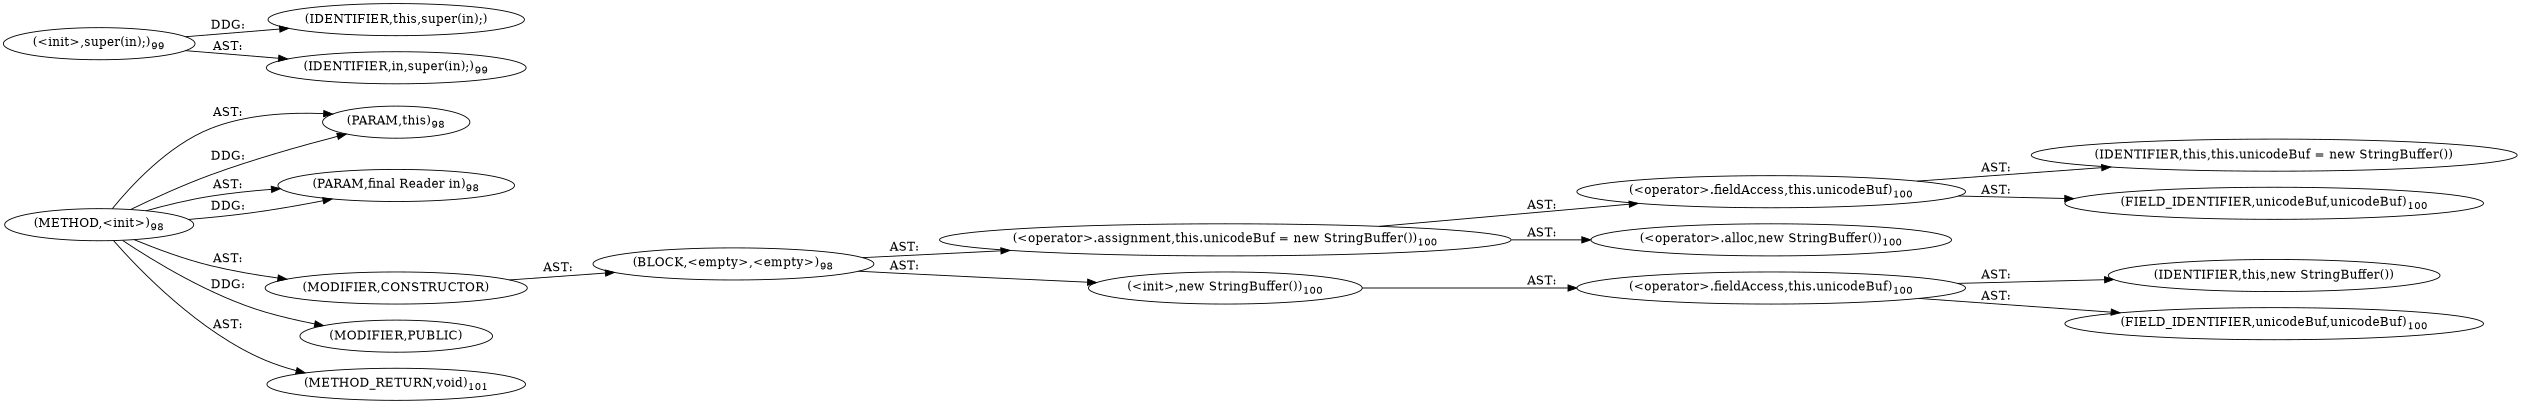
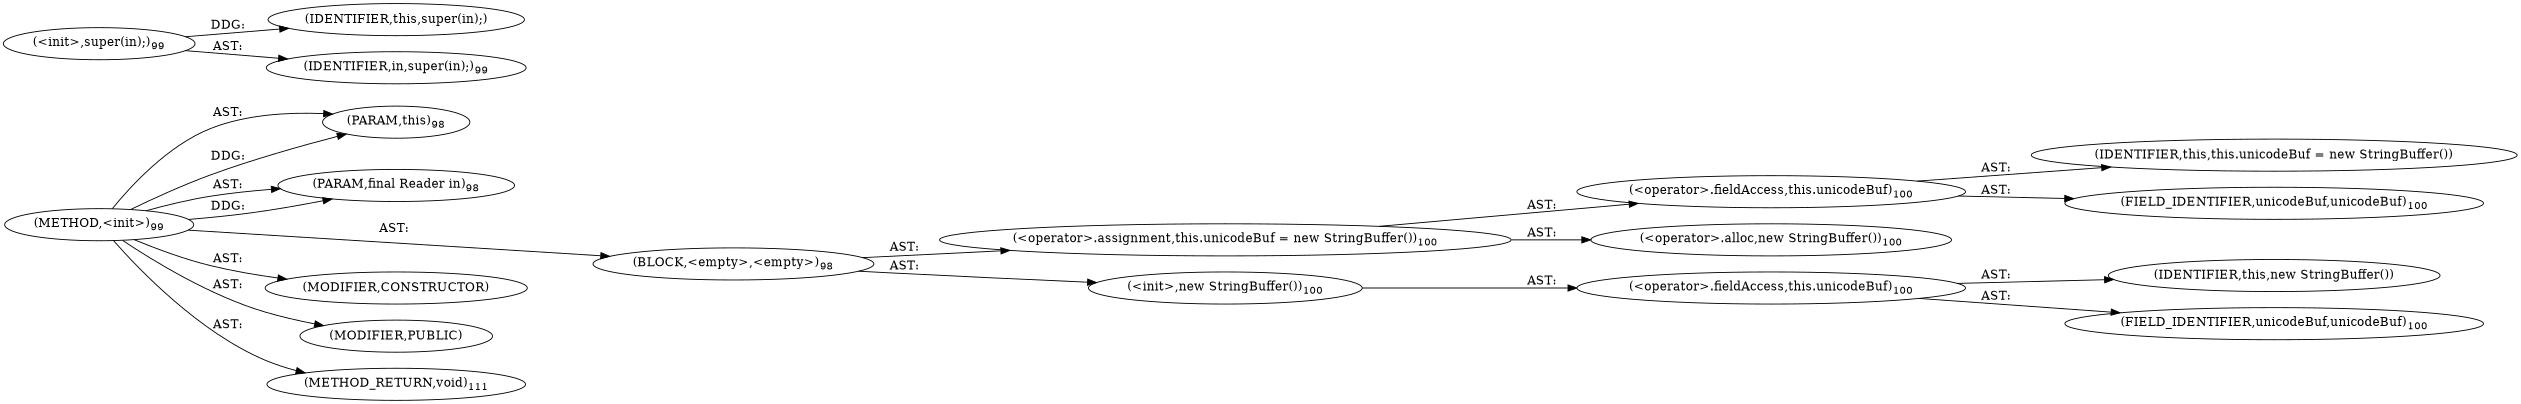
node "(METHOD,<init>)": text "98" -> "99"
edge "(MODIFIER,CONSTRUCTOR)" -> "(BLOCK,<empty>,<empty>)": now "(METHOD,<init>)" -> "(BLOCK,<empty>,<empty>)"
edge "(METHOD,<init>)" -> "(MODIFIER,PUBLIC)": label "DDG: " -> "AST: "
node "(METHOD_RETURN,void)": text "101" -> "111"
